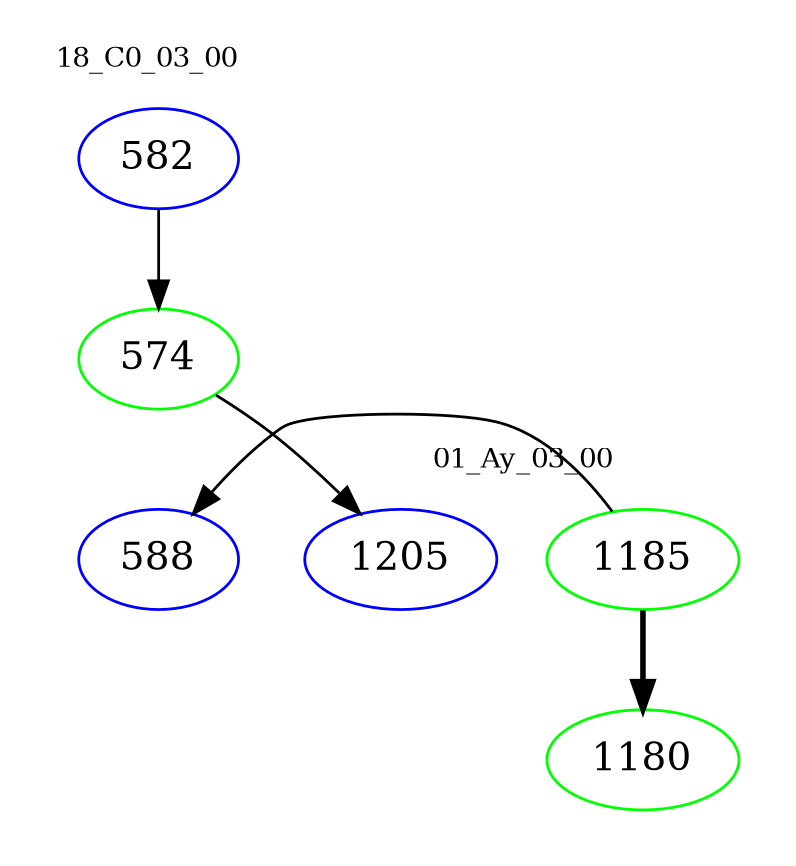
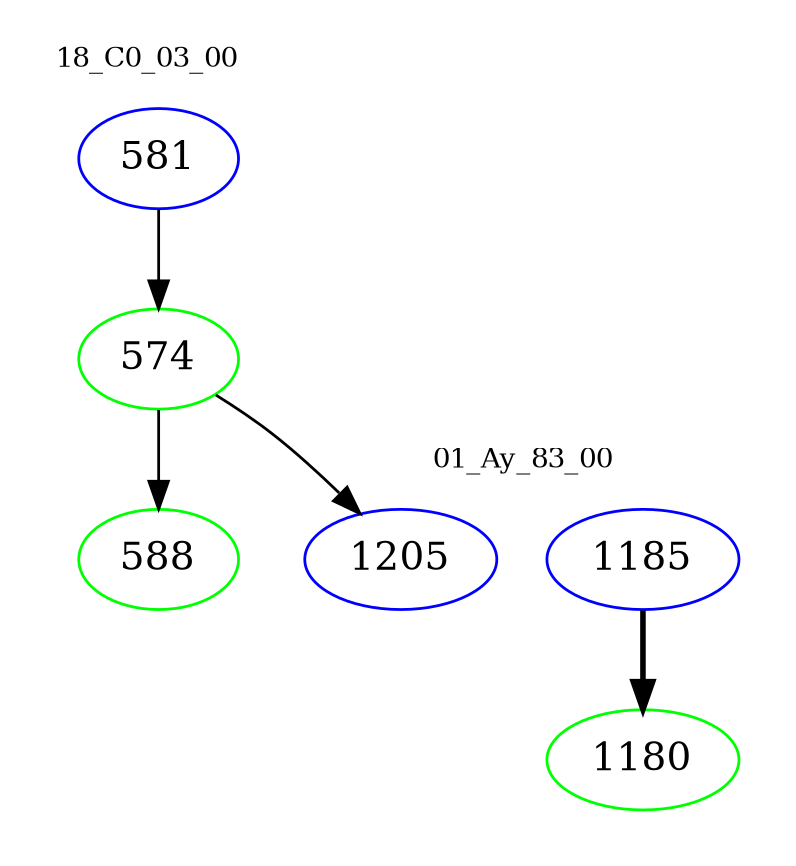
node "582": label "582" -> "581"
edge "1185" -> "588": now "574" -> "588"
cluster "01_Ay_03_00": label "01_Ay_03_00" -> "01_Ay_83_00"
node "588": color blue -> green
node "1185": color green -> blue
